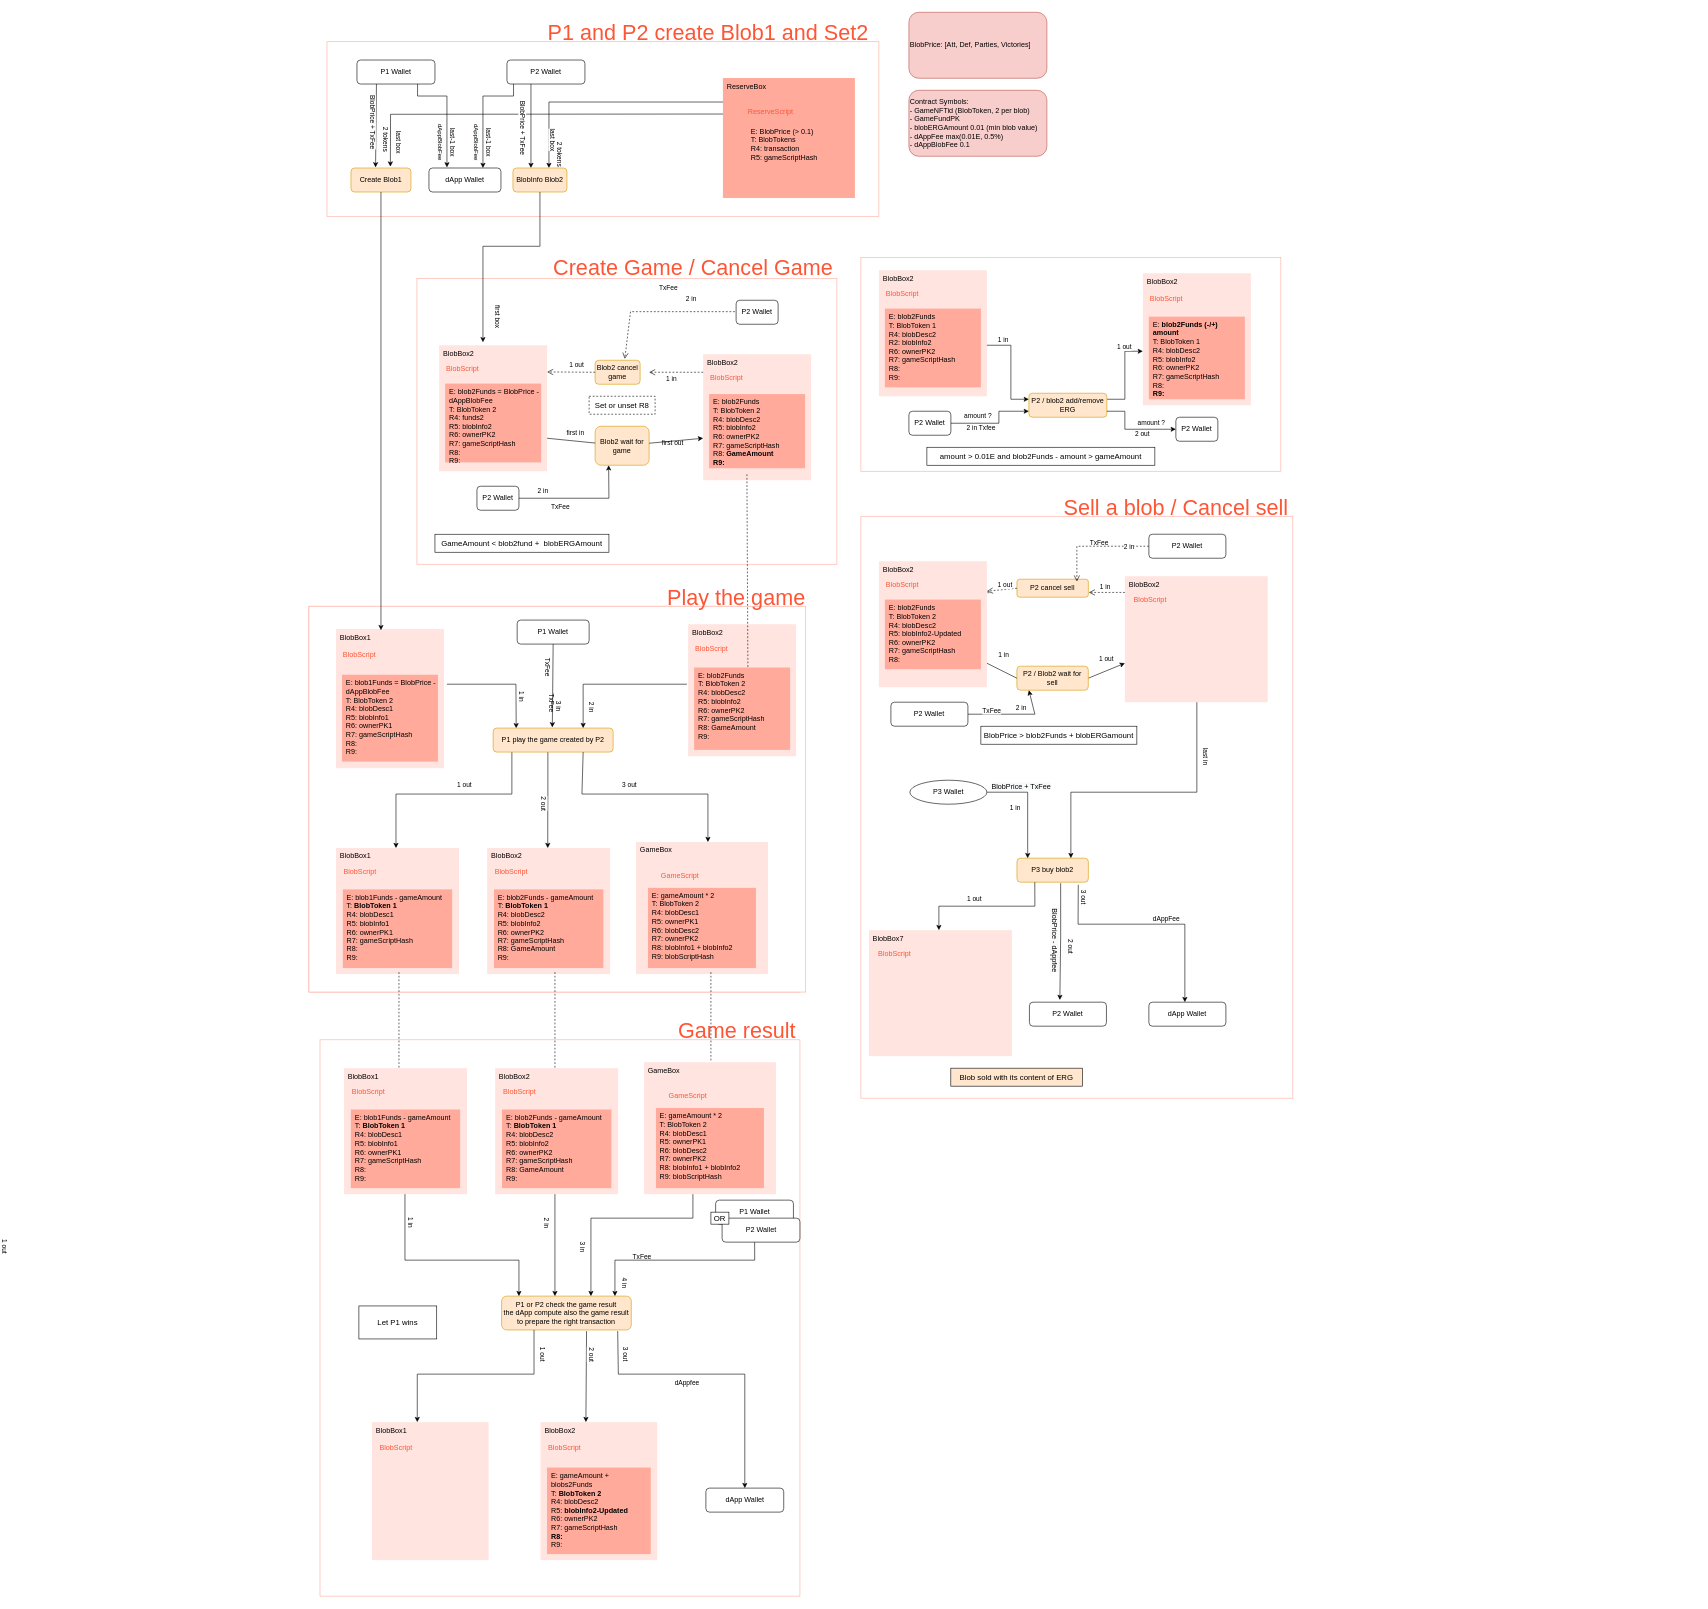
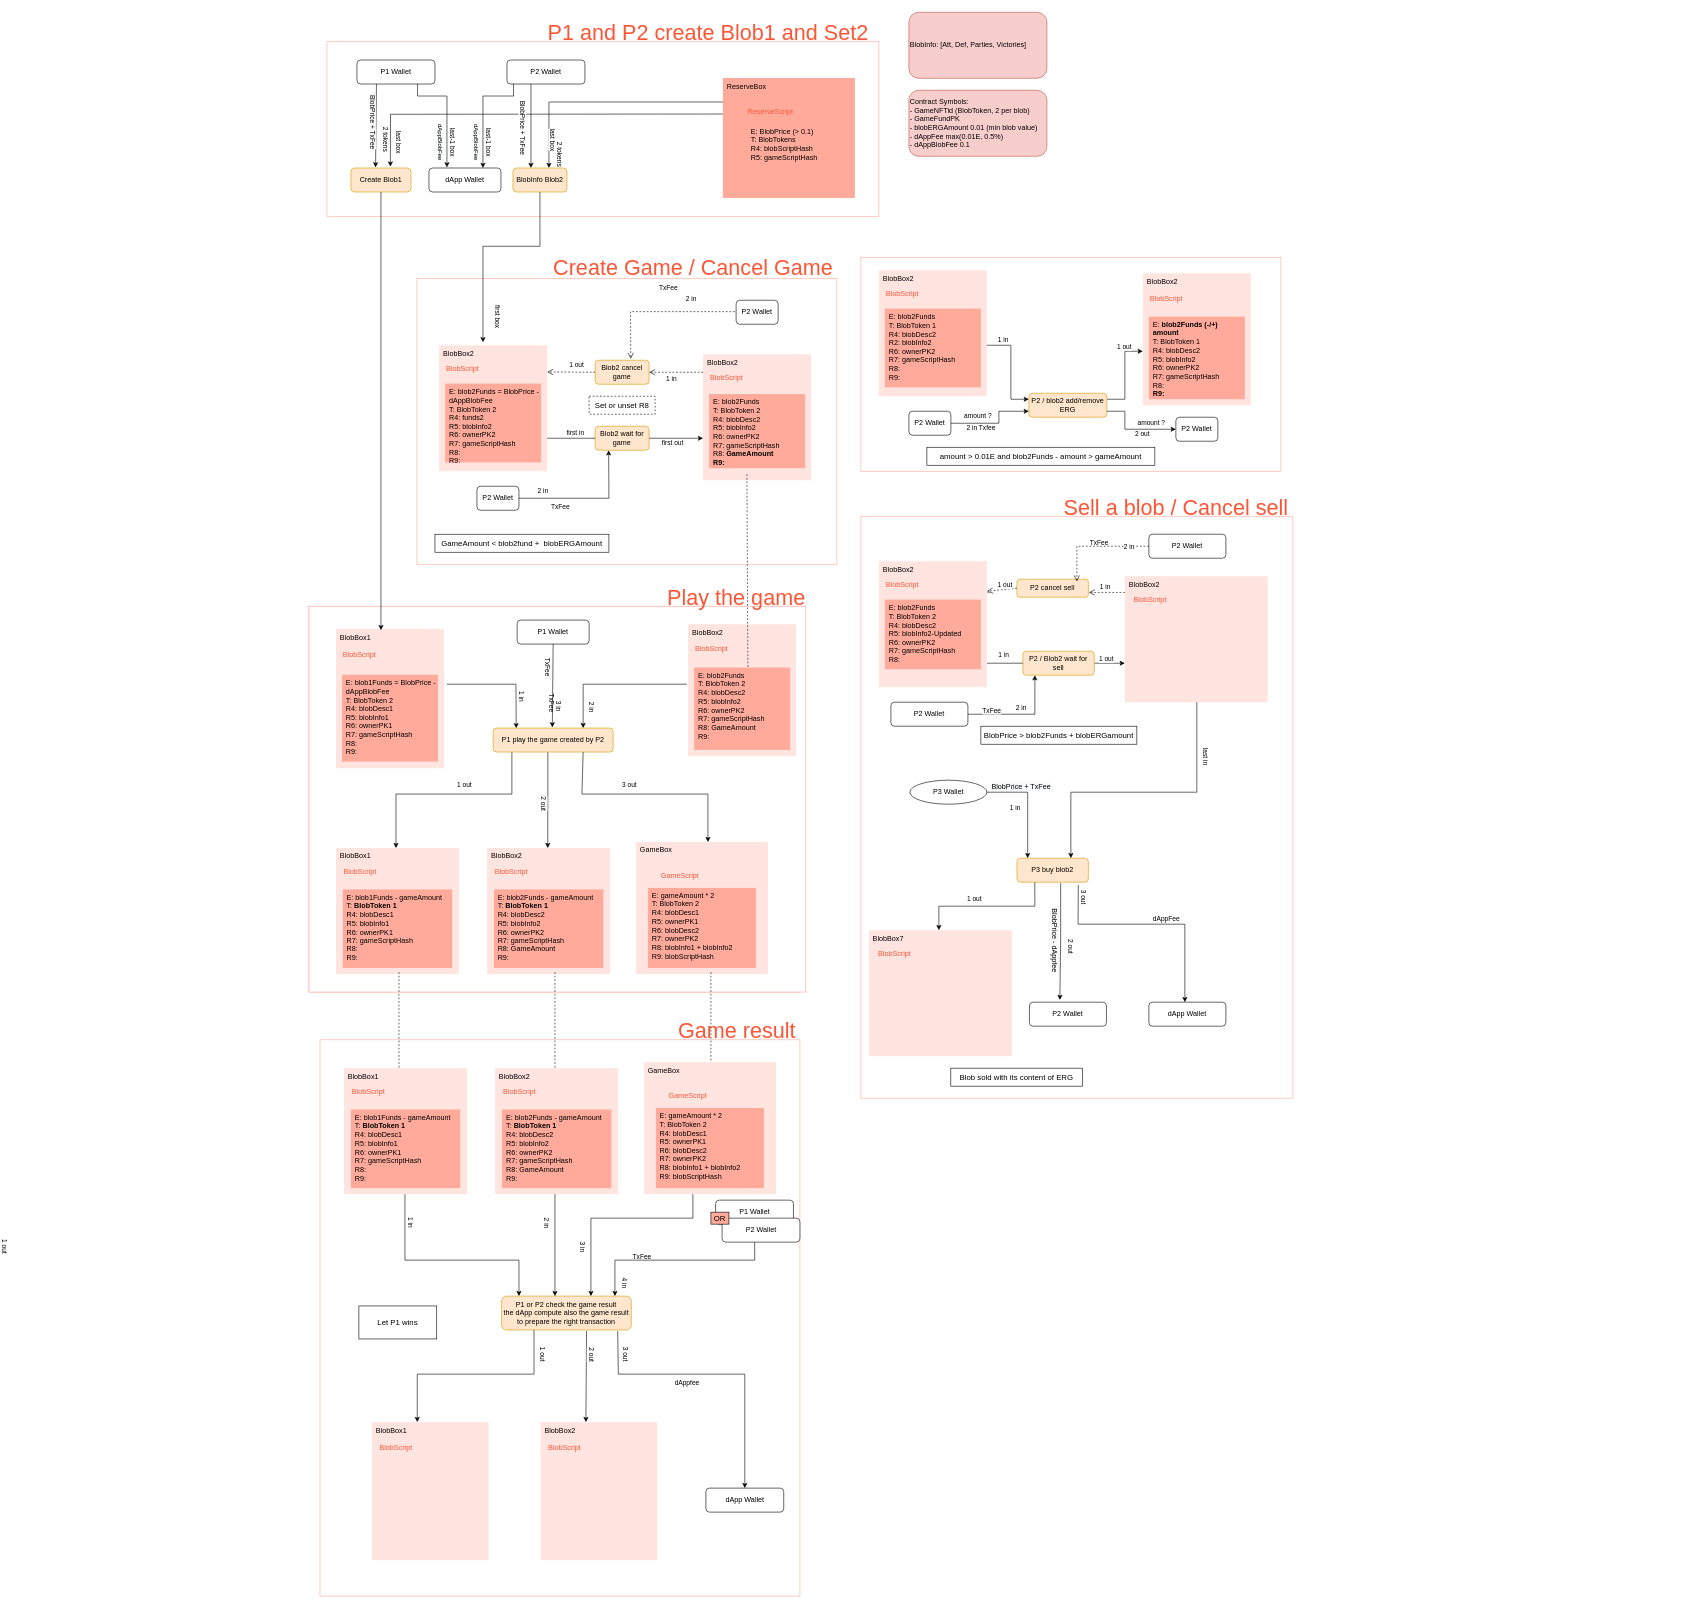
node "BlobPrice: [Att, Def, Parties, Victories]": label "BlobPrice: [Att, Def, Parties, Victories]" -> "BlobInfo: [Att, Def, Parties, Victories]"
node "E: BlobPrice (> 0.1) T: BlobTokens R4: transaction R5: gameScriptHash": label "E: BlobPrice (> 0.1) T: BlobTokens R4: transaction R5: gameScriptHash" -> "E: BlobPrice (> 0.1) T: BlobTokens R4: blobScriptHash R5: gameScriptHash"
node "Blob2 cancel game": size 45x24 -> 54x24
node "Blob2 wait for game": size 54x39 -> 54x24
node "P2 / Blob2 wait for sell": moved (1052, 678) -> (1058, 663)
node "Blob sold with its content of ERG": fillcolor #ffe6cc -> #ffffff
node "OR": fillcolor #ffffff -> #ffaa9b
node "E: gameAmount + blobs2Funds T: BlobToken 2 R4: blobDesc2 R5: blobInfo2-Updated R6: ownerPK2 R7: gameScriptHash R8: R9:": removed
